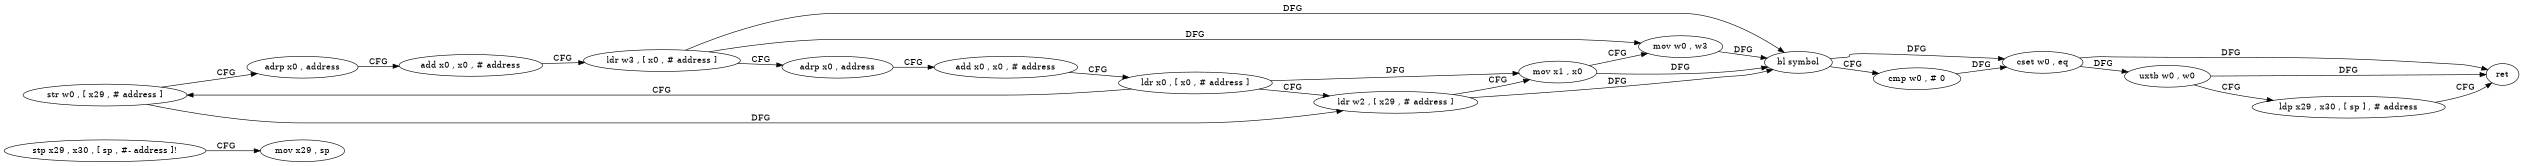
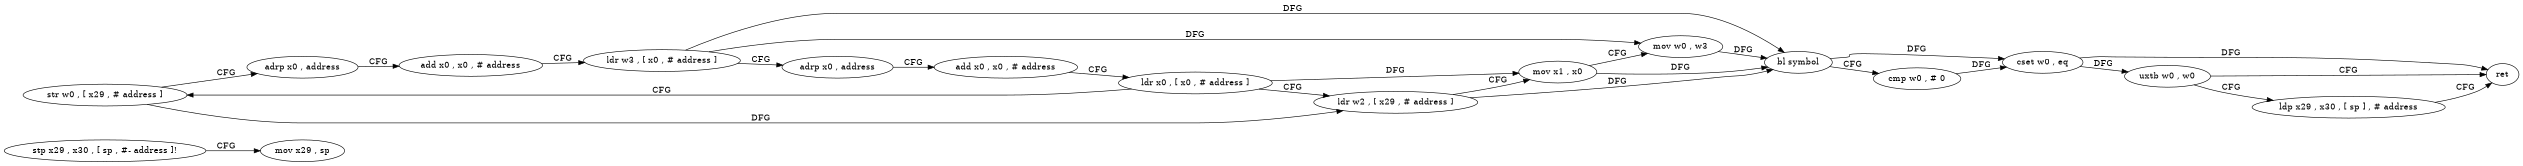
edge "uxtb w0 , w0" -> "ret": label "DFG" -> "CFG"
